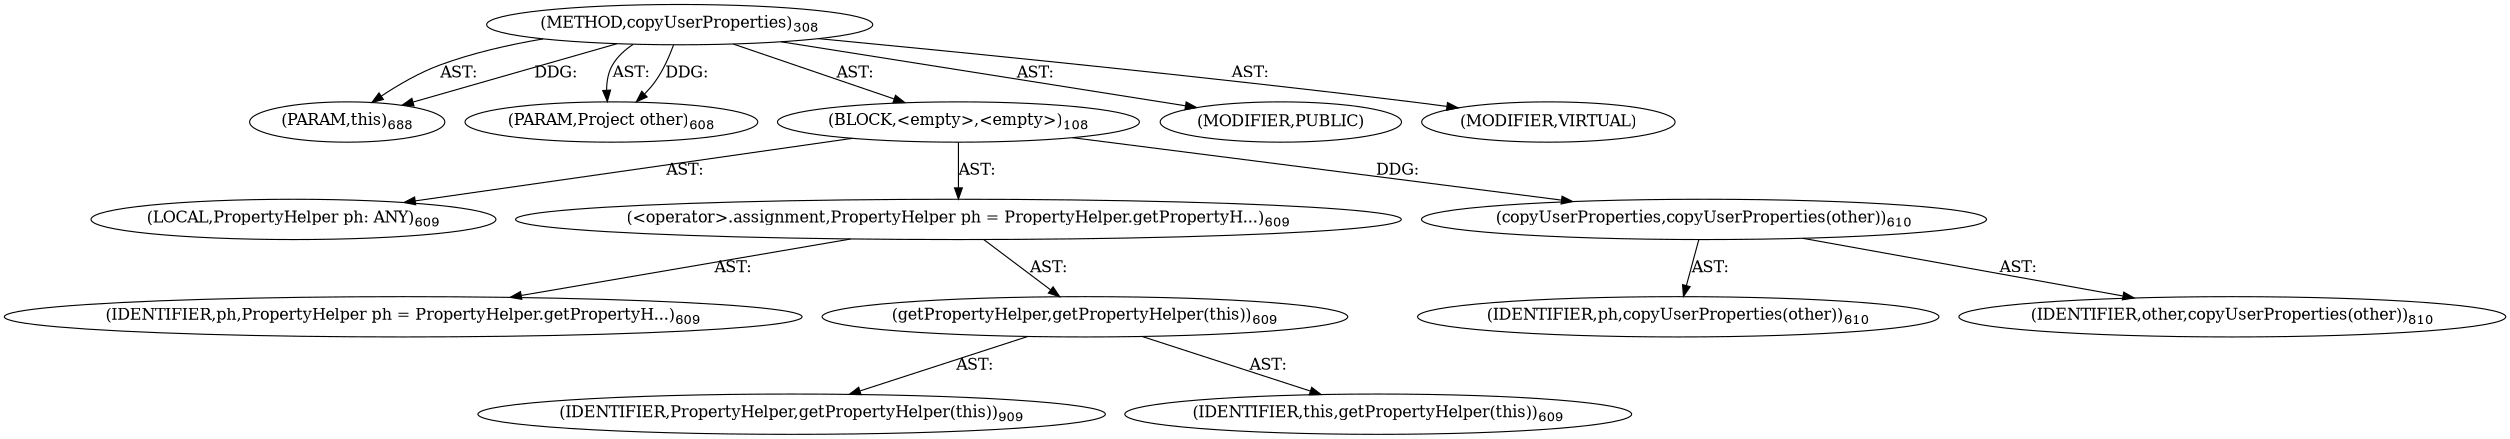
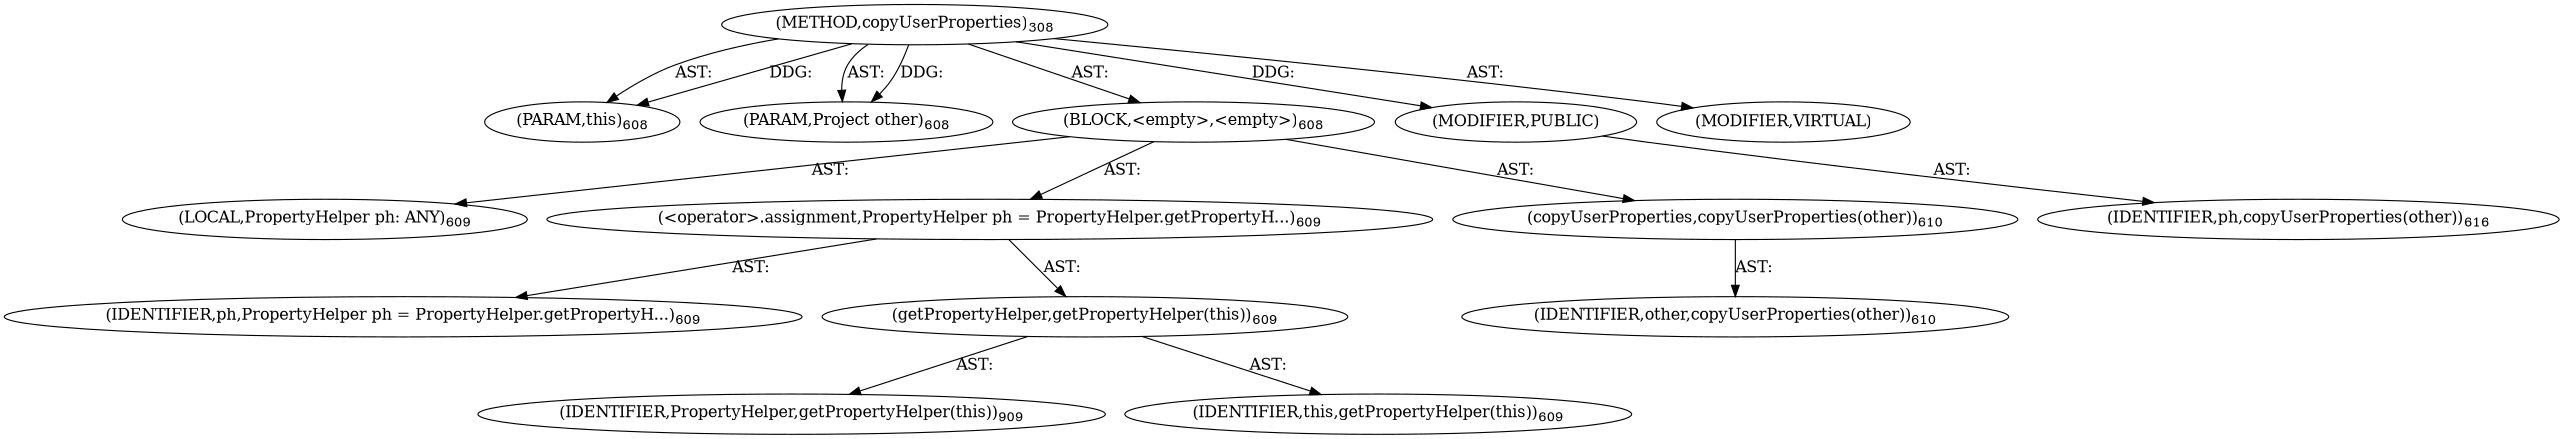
edge "(METHOD,copyUserProperties)" -> "(MODIFIER,PUBLIC)": label "AST: " -> "DDG: "
node "(PARAM,this)": text "688" -> "608"
node "(BLOCK,<empty>,<empty>)": text "108" -> "608"
edge "(BLOCK,<empty>,<empty>)" -> "(copyUserProperties,copyUserProperties(other))": label "DDG: " -> "AST: "
edge "(copyUserProperties,copyUserProperties(other))" -> "(IDENTIFIER,ph,copyUserProperties(other))": now "(MODIFIER,PUBLIC)" -> "(IDENTIFIER,ph,copyUserProperties(other))"
node "(IDENTIFIER,ph,copyUserProperties(other))": text "610" -> "616"
node "(IDENTIFIER,other,copyUserProperties(other))": text "810" -> "610"
